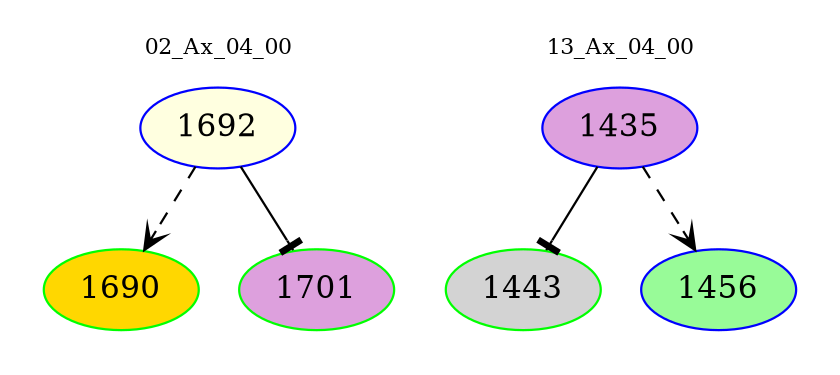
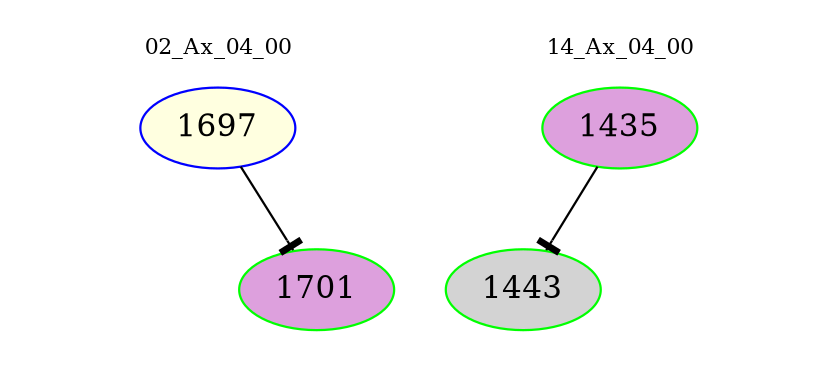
cluster "13_Ax_04_00": label "13_Ax_04_00" -> "14_Ax_04_00"
node "1692": label "1692" -> "1697"
node "1435": color blue -> green
node "1690": removed
node "1456": removed
